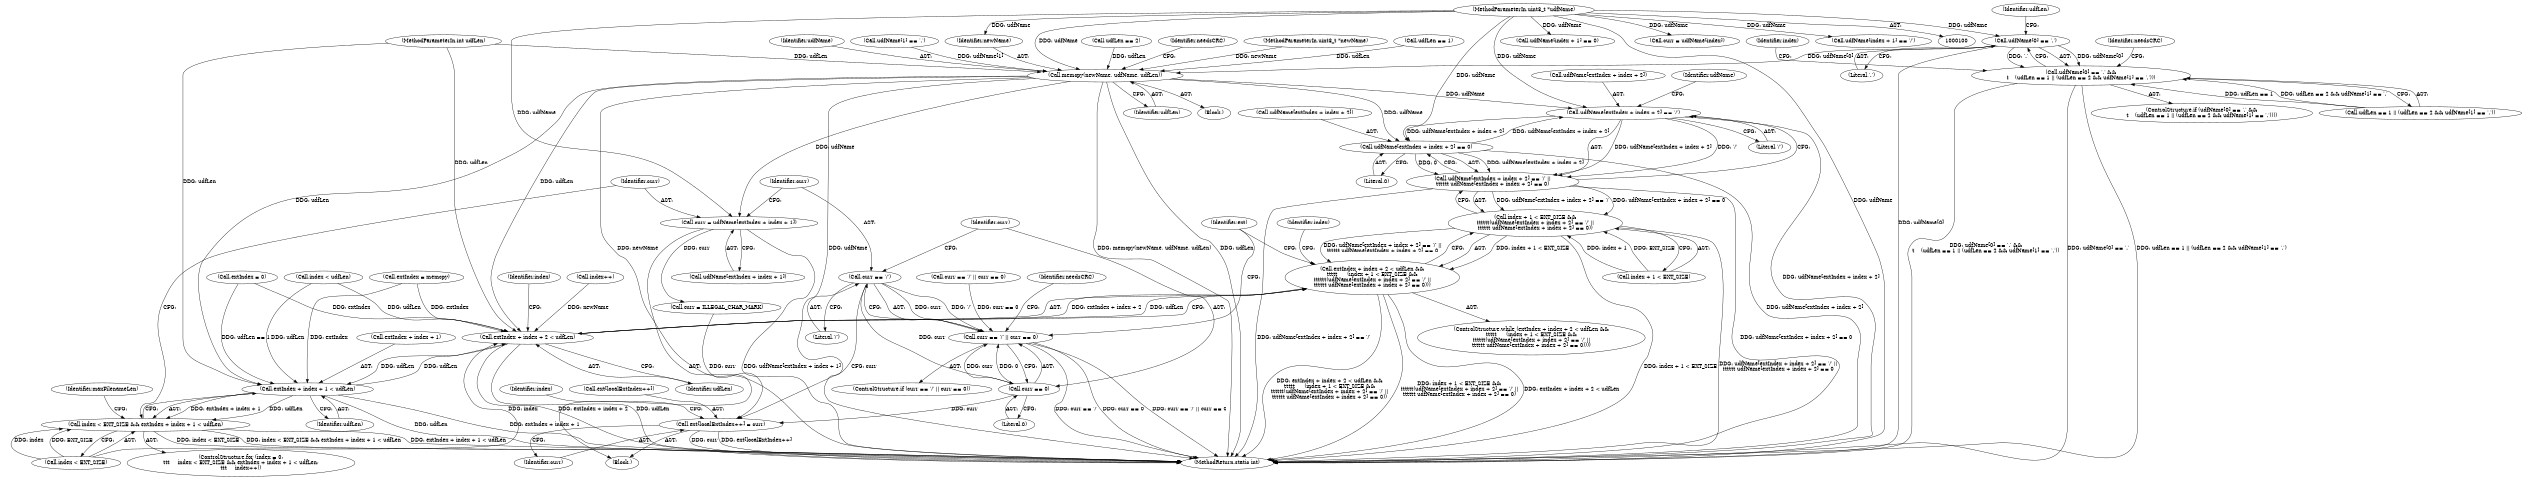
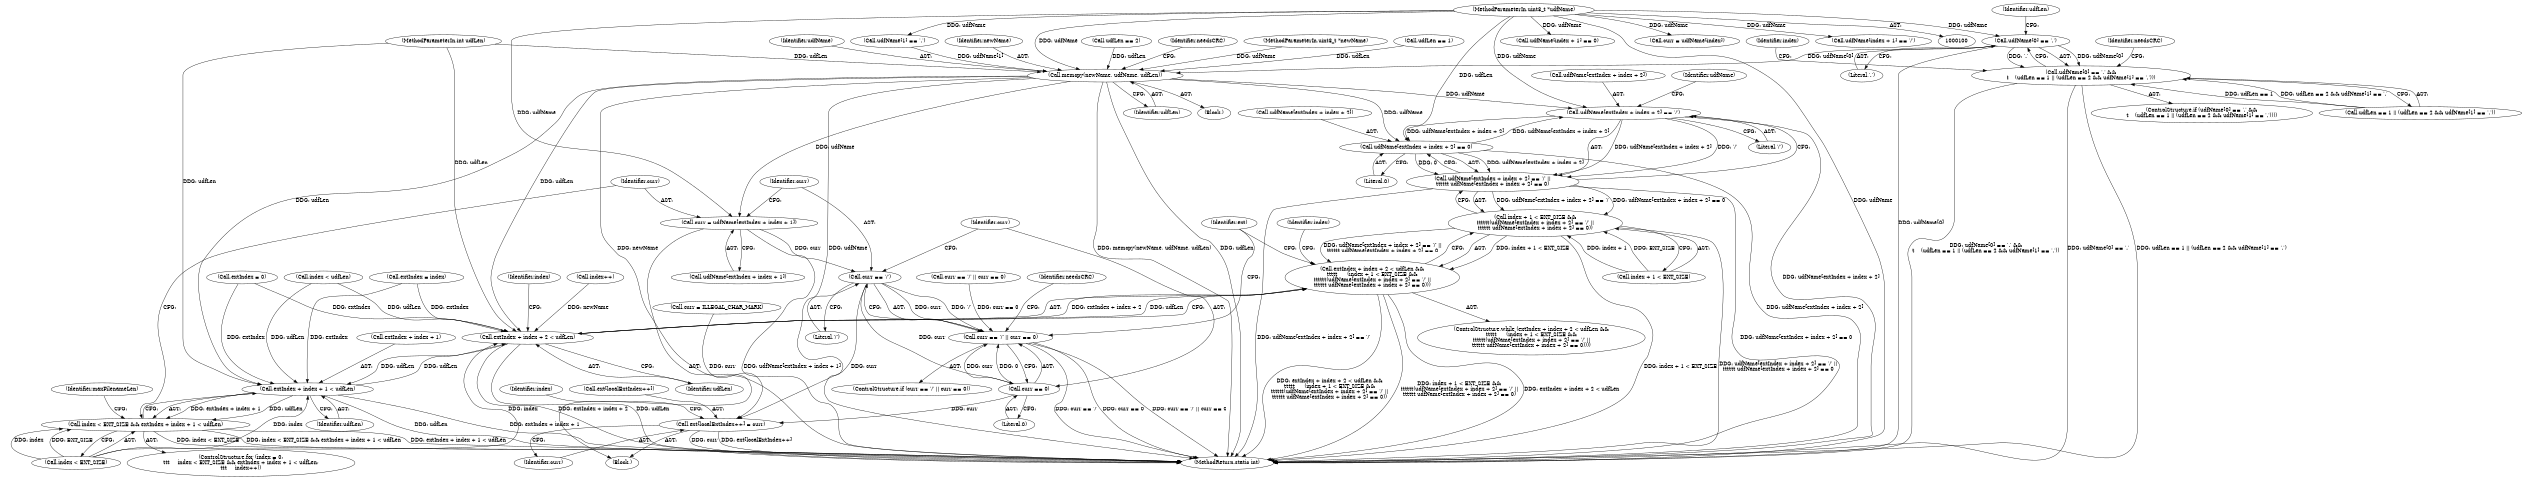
edge "(MethodParameterIn,uint8_t *udfName)" -> "(Identifier,newName)": now "(MethodParameterIn,uint8_t *udfName)" -> "(Call,udfName[1] == '.')"
edge "(MethodParameterIn,uint8_t *newName)" -> "(Call,memcpy(newName, udfName, udfLen))": label "DDG: newName" -> "DDG: udfName"
edge "(MethodParameterIn,uint8_t *udfName)" -> "(Call,udfName[extIndex + index + 2] == 0)": label "DDG: udfName" -> "DDG: udfLen"
edge "(Call,curr = udfName[extIndex + index + 1])" -> "(Call,curr = ILLEGAL_CHAR_MARK)": now "(Call,curr = udfName[extIndex + index + 1])" -> "(Call,curr == '/')"
node "(Call,extIndex = memcpy)": label "(Call,extIndex = memcpy)" -> "(Call,extIndex = index)"
edge "(Call,extIndex = 0)" -> "(Call,extIndex + index + 1 < udfLen)": label "DDG: udfLen == 1" -> "DDG: extIndex"
edge "(Call,curr == '/')" -> "(Call,ext[localExtIndex++] = curr)": label "CFG: curr" -> "DDG: curr"
edge "(Call,index < EXT_SIZE)" -> "(Call,extIndex + index + 1 < udfLen)": added, label "DDG: index"
